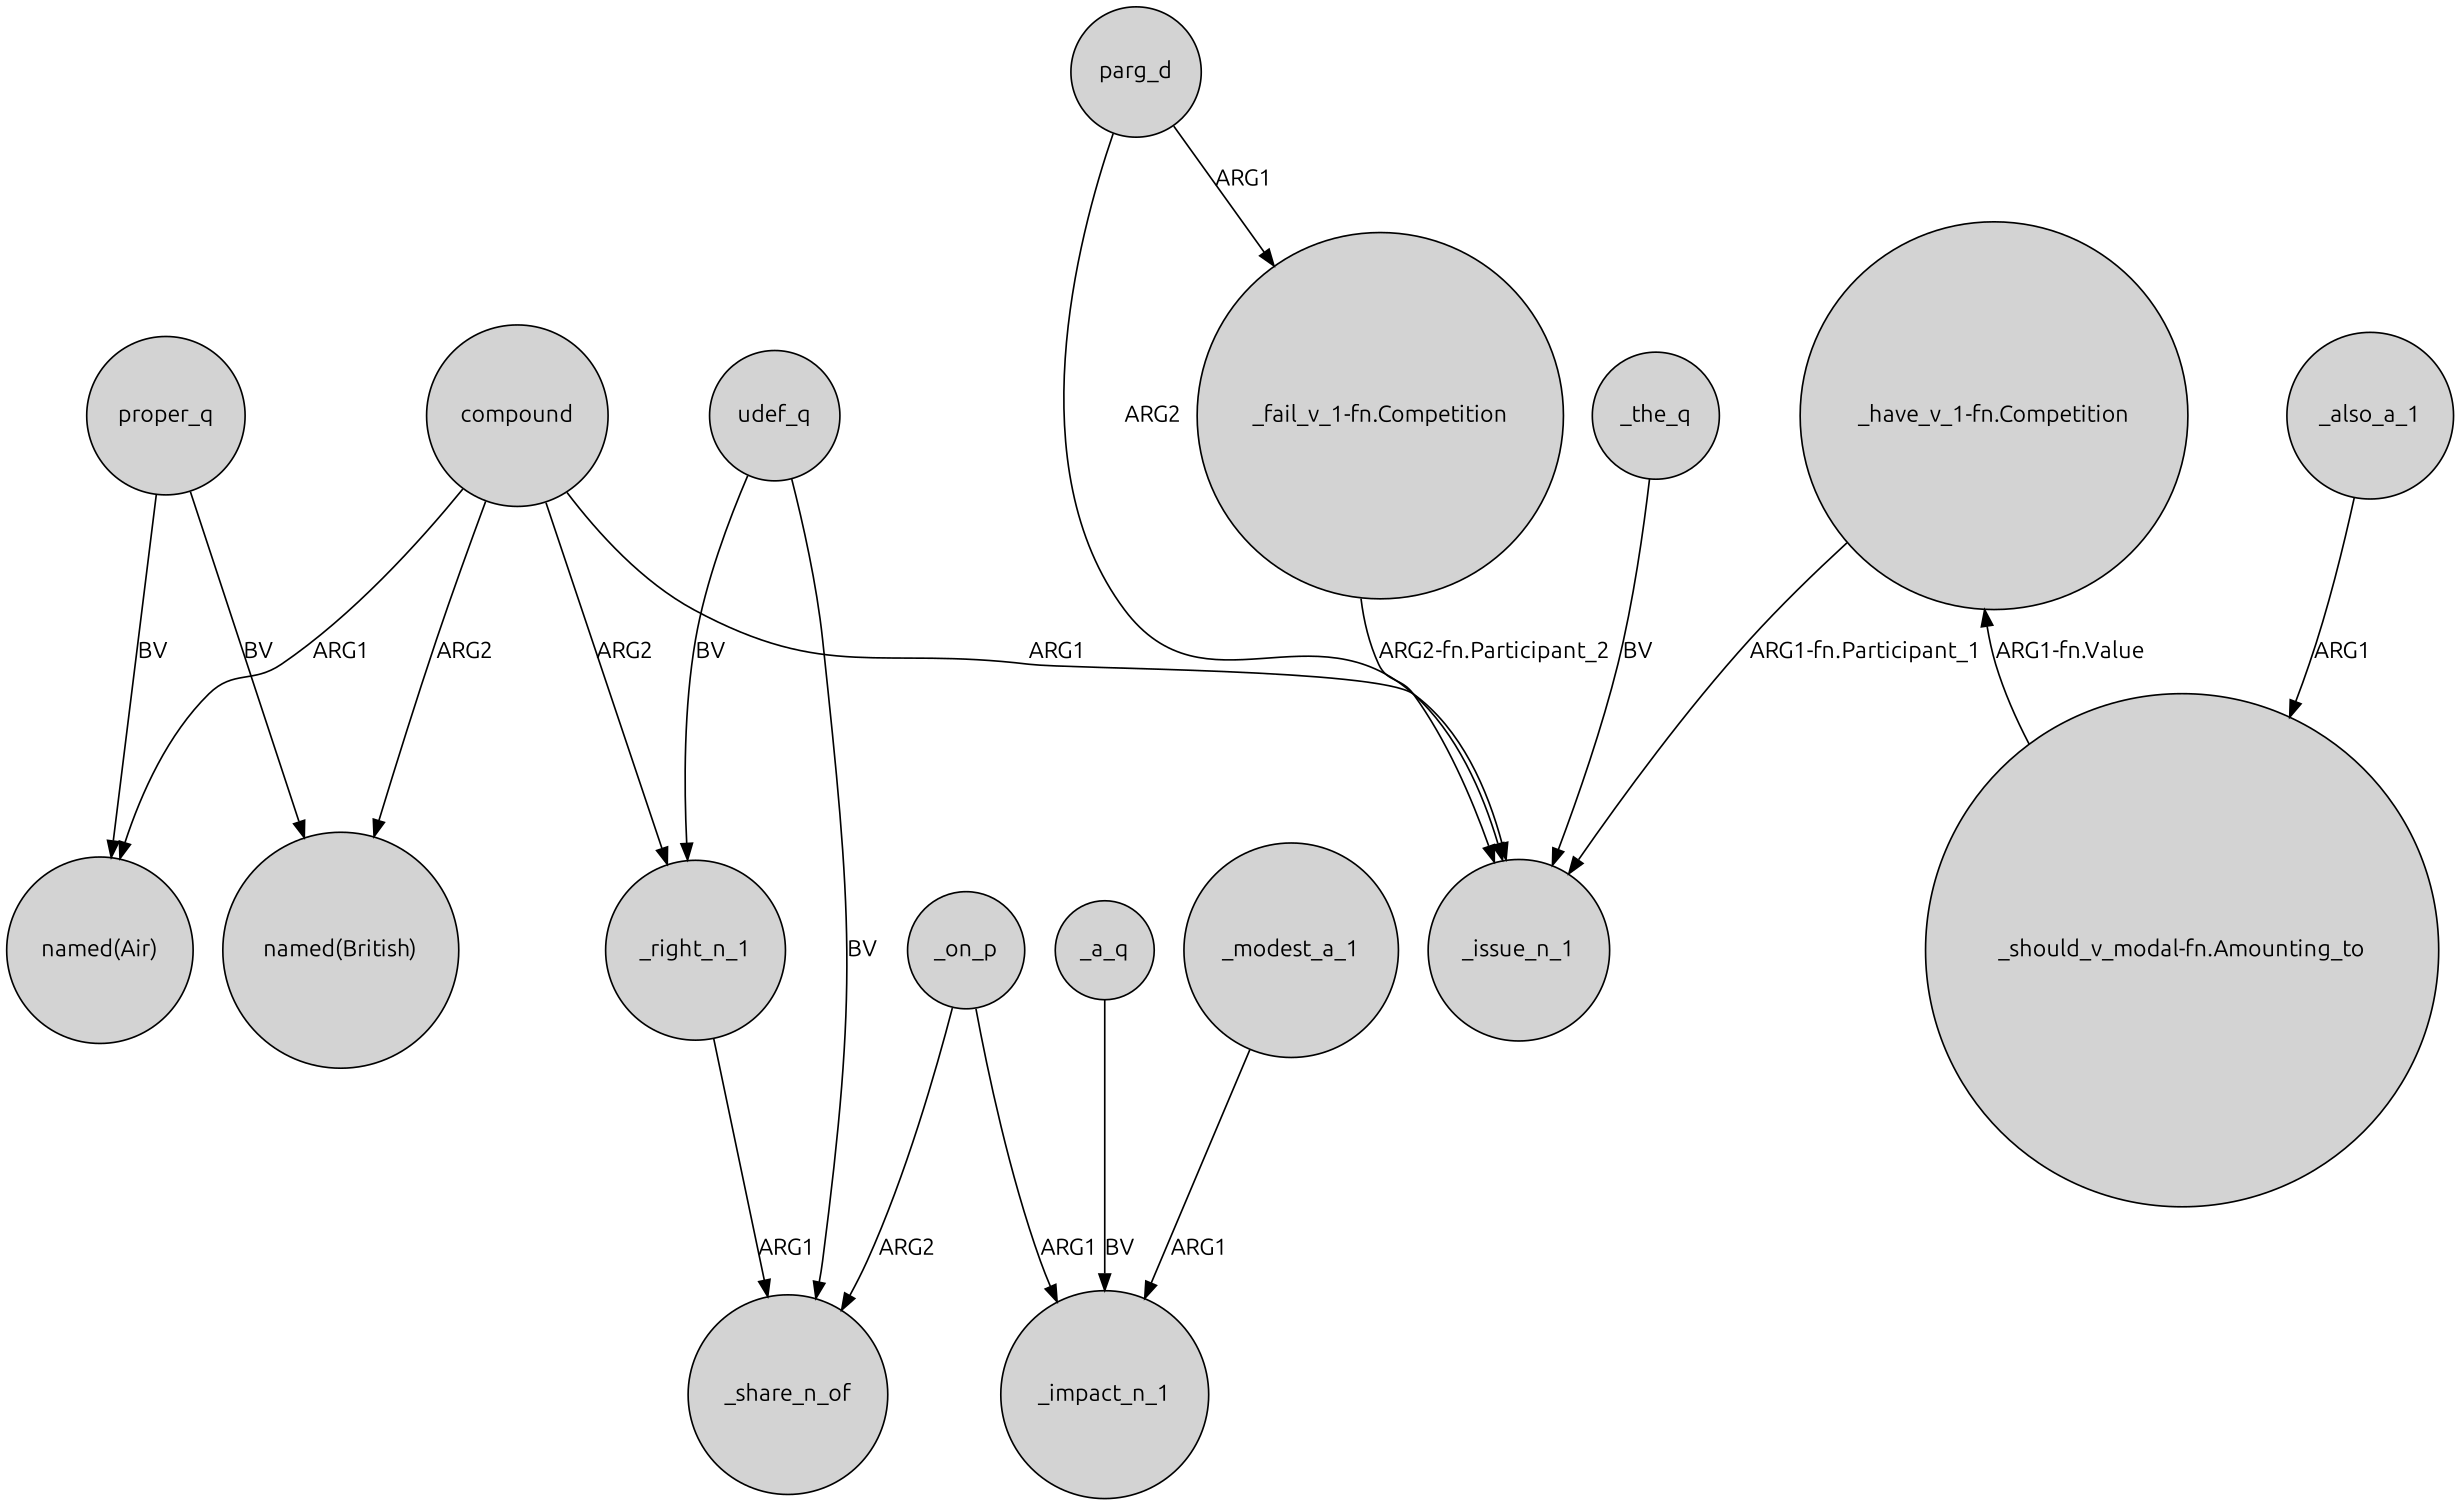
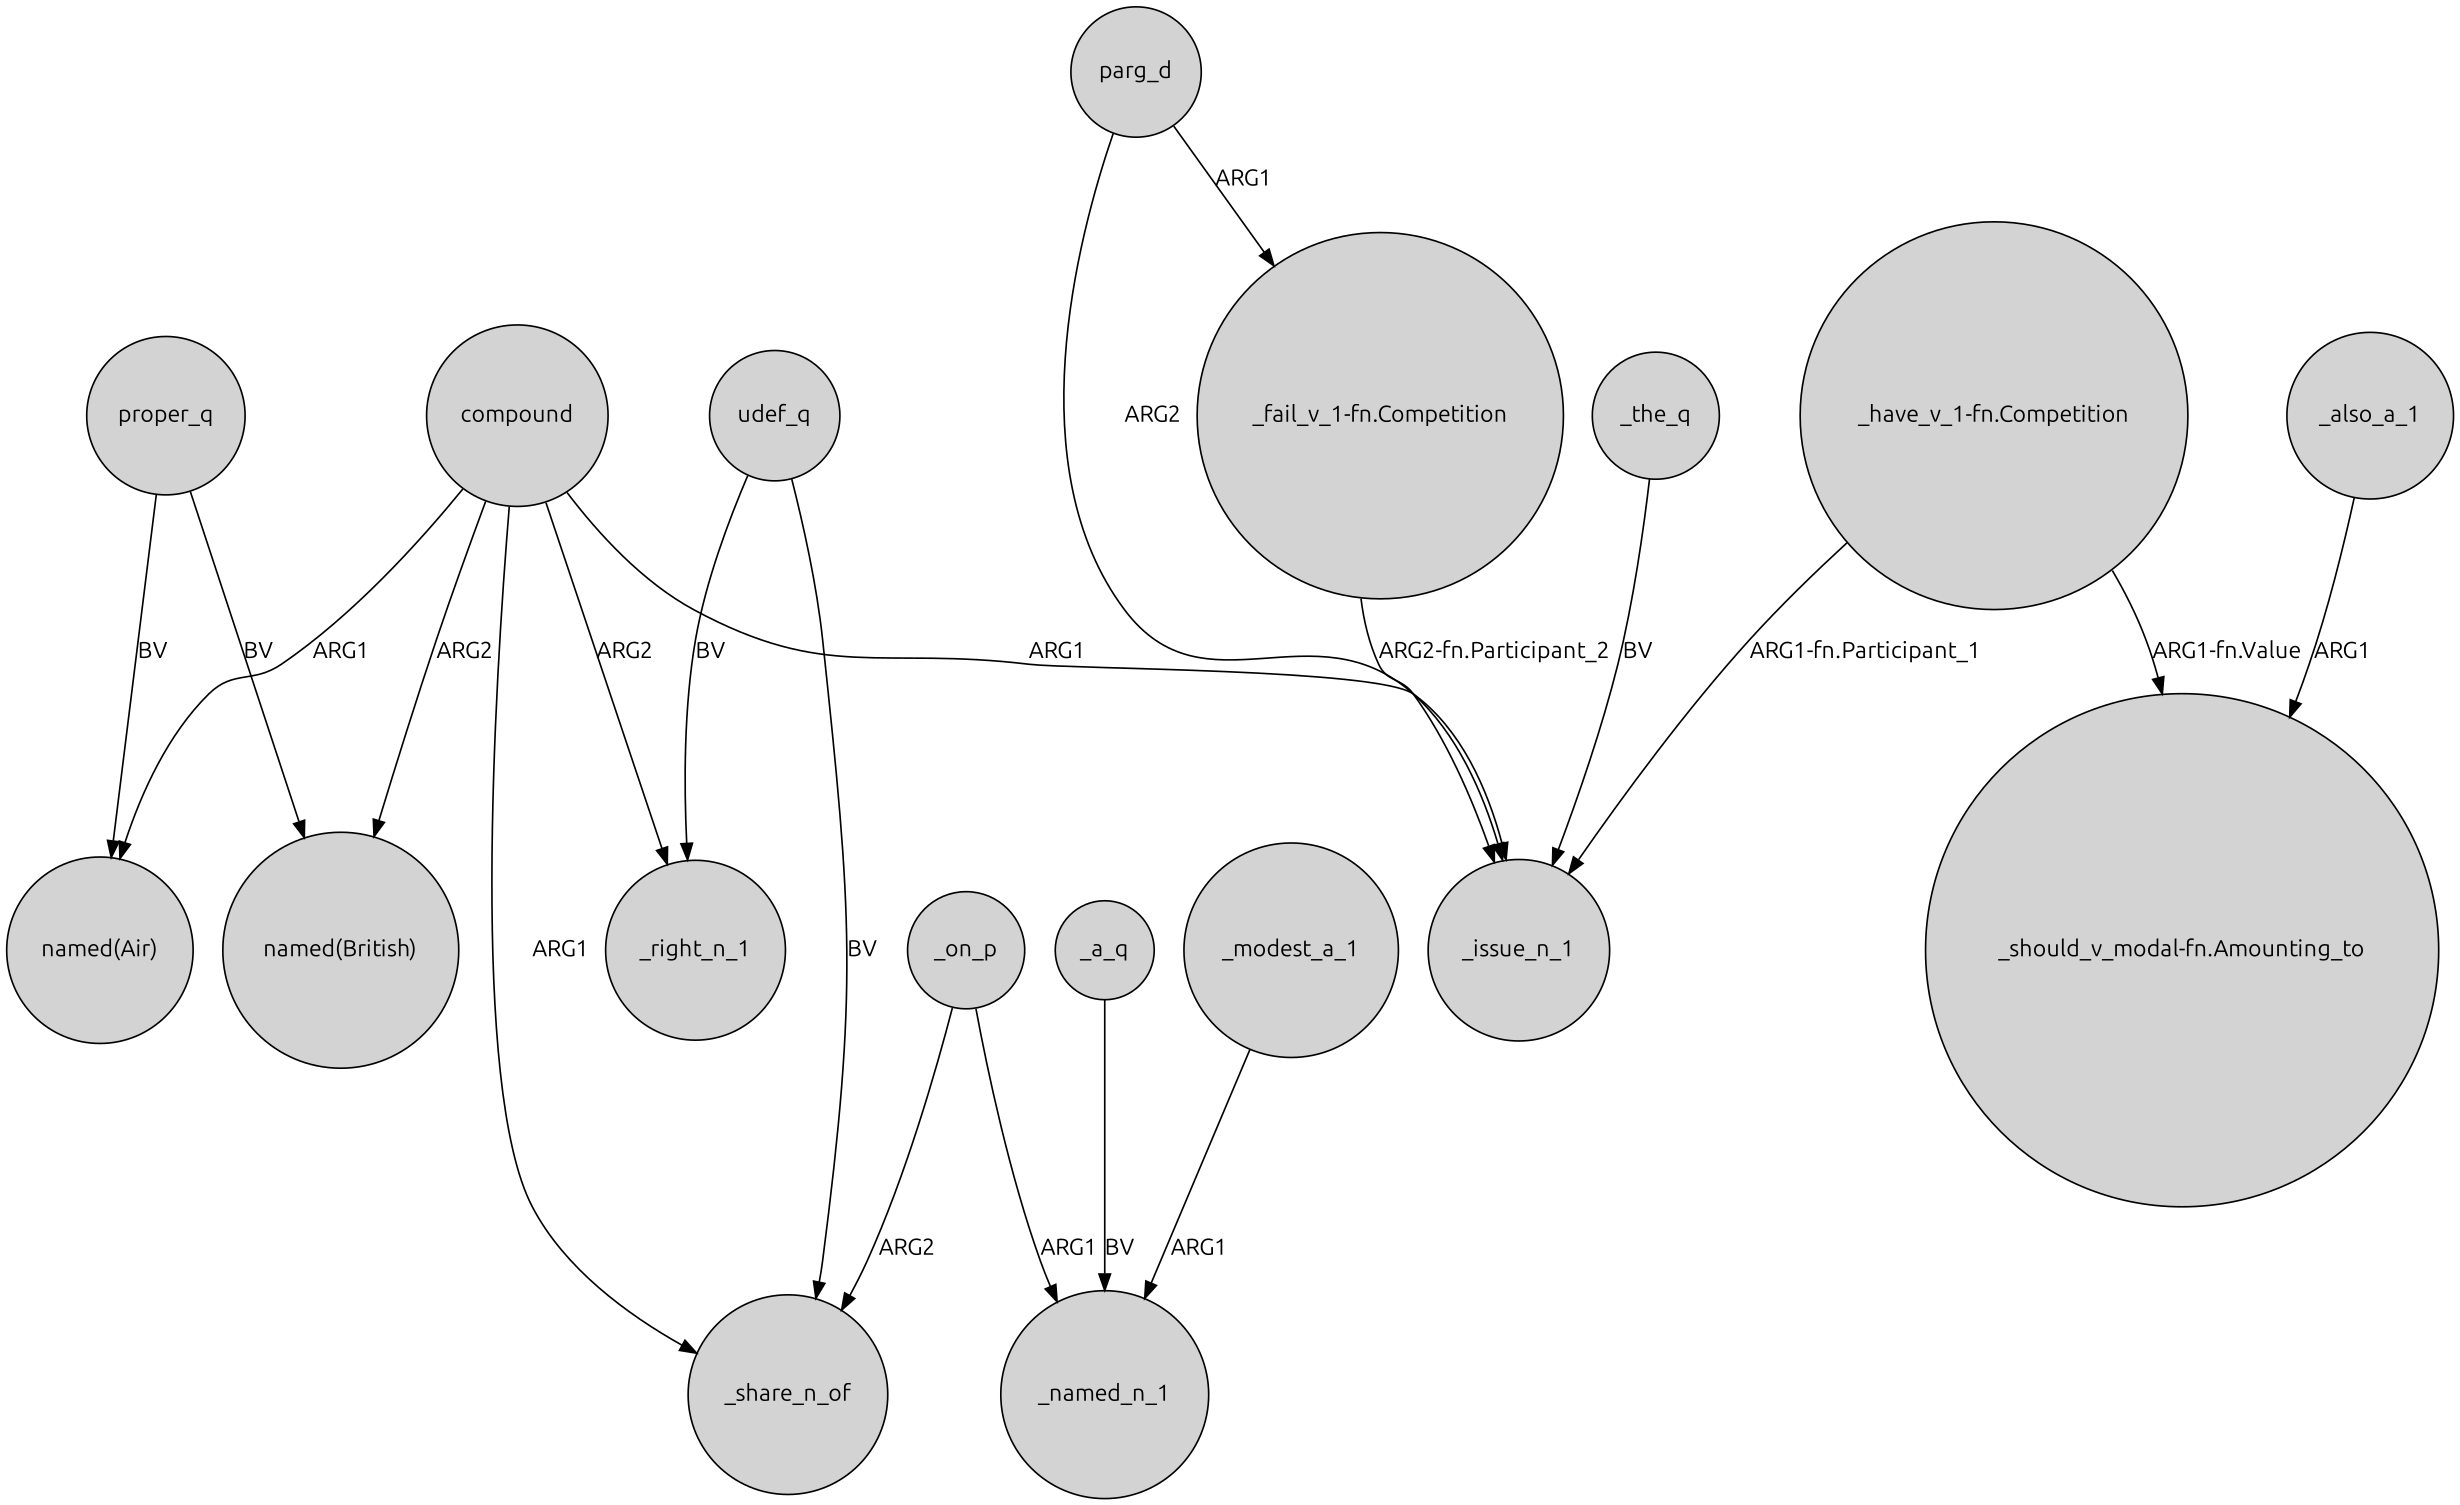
edge "_should_v_modal-fn.Amounting_to" -> "_have_v_1-fn.Competition": reversed
edge "_right_n_1" -> "_share_n_of": now "compound" -> "_share_n_of"
node "_impact_n_1": label "_impact_n_1" -> "_named_n_1"
